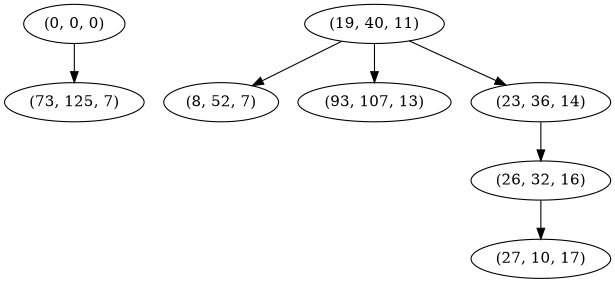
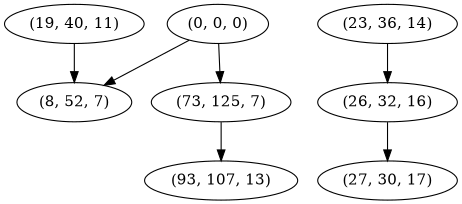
edge "(19, 40, 11)" -> "(93, 107, 13)": now "(73, 125, 7)" -> "(93, 107, 13)"
edge "(0, 0, 0)" -> "(8, 52, 7)": added
edge "(19, 40, 11)" -> "(23, 36, 14)": removed
node "(27, 10, 17)": label "(27, 10, 17)" -> "(27, 30, 17)"
